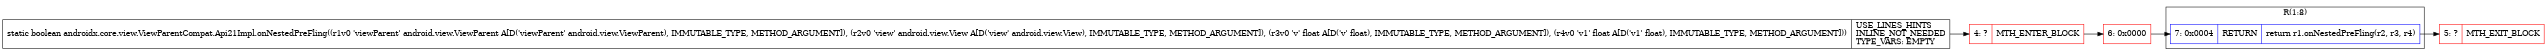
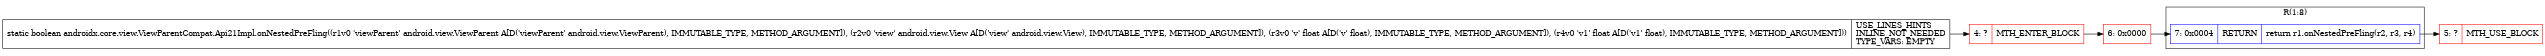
node "5: ?": text "MTH_EXIT_BLOCK" -> "MTH_USE_BLOCK"
